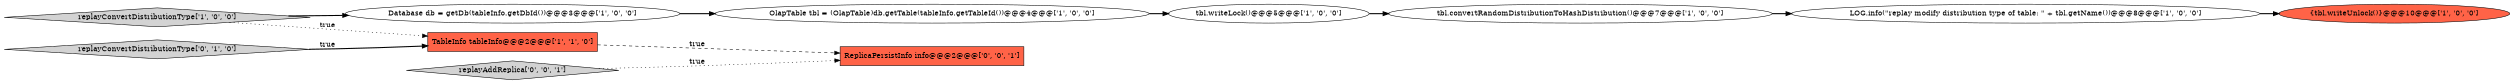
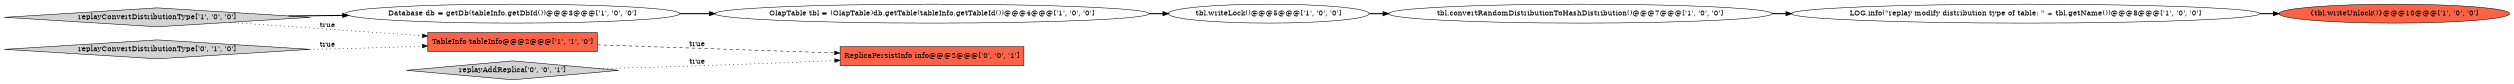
edge "replayConvertDistributionType['0', '1', '0']" -> "TableInfo tableInfo@@@2@@@['1', '1', '0']": style bold -> dotted
